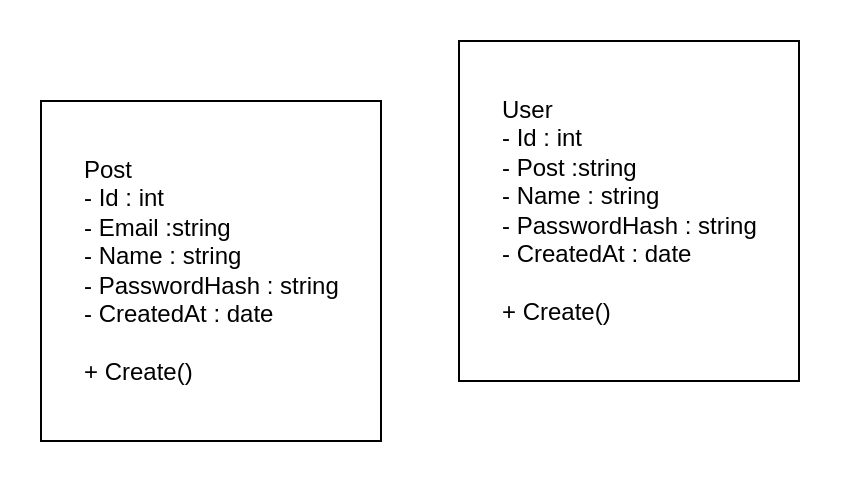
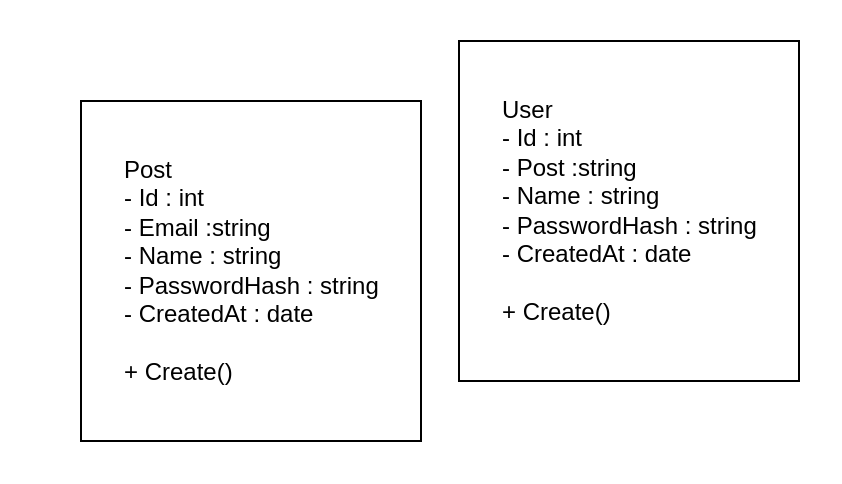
node "Post - Id : int - Email :string - Name : string - PasswordHash : string - CreatedAt : date + Create()": moved (211, 271) -> (251, 271)
